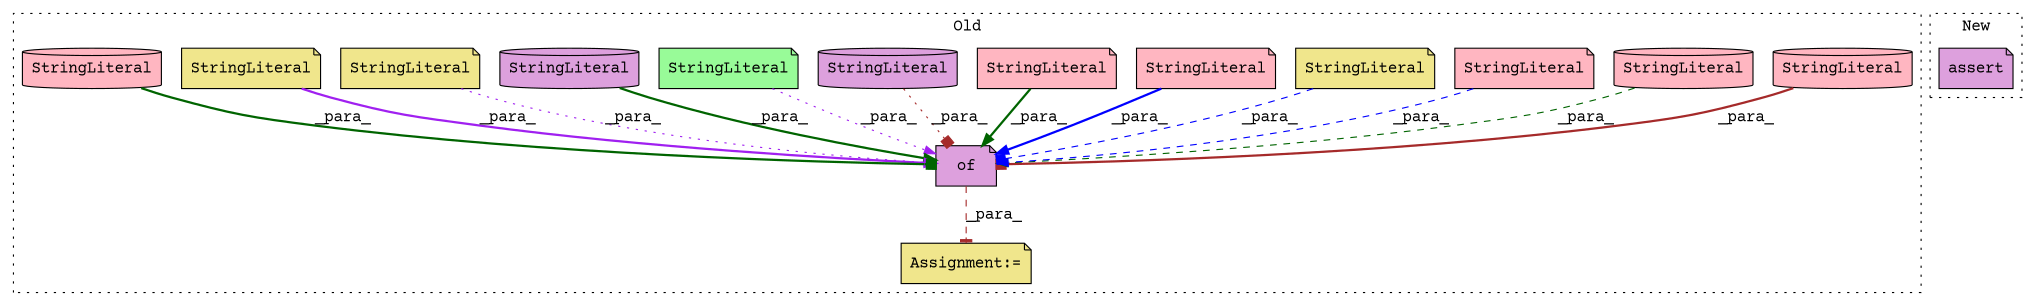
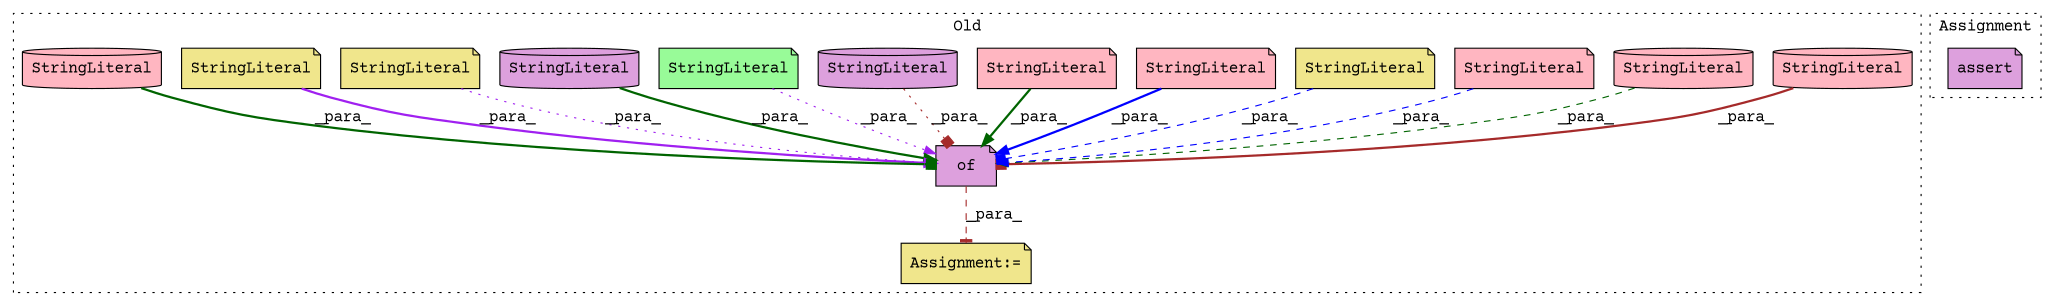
cluster "New": label "New" -> "Assignment"
